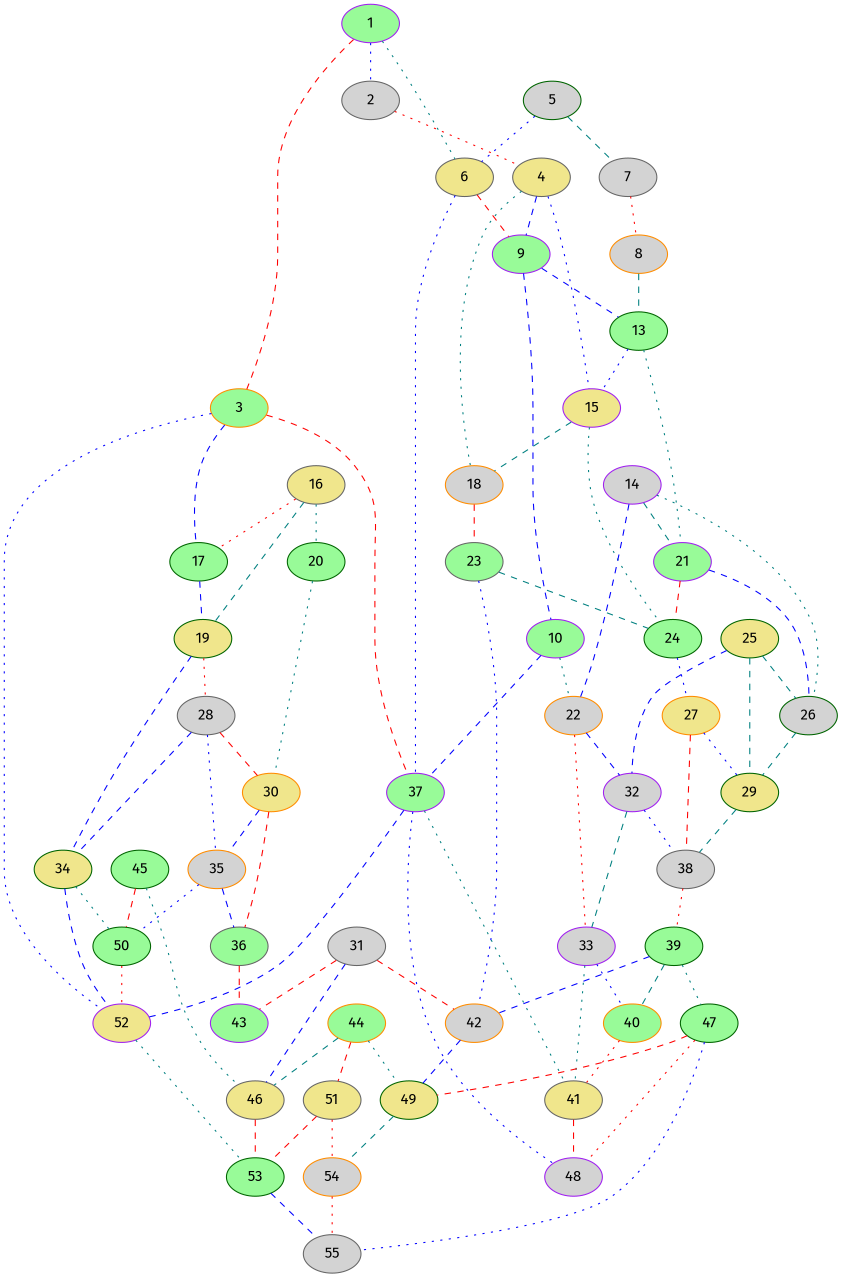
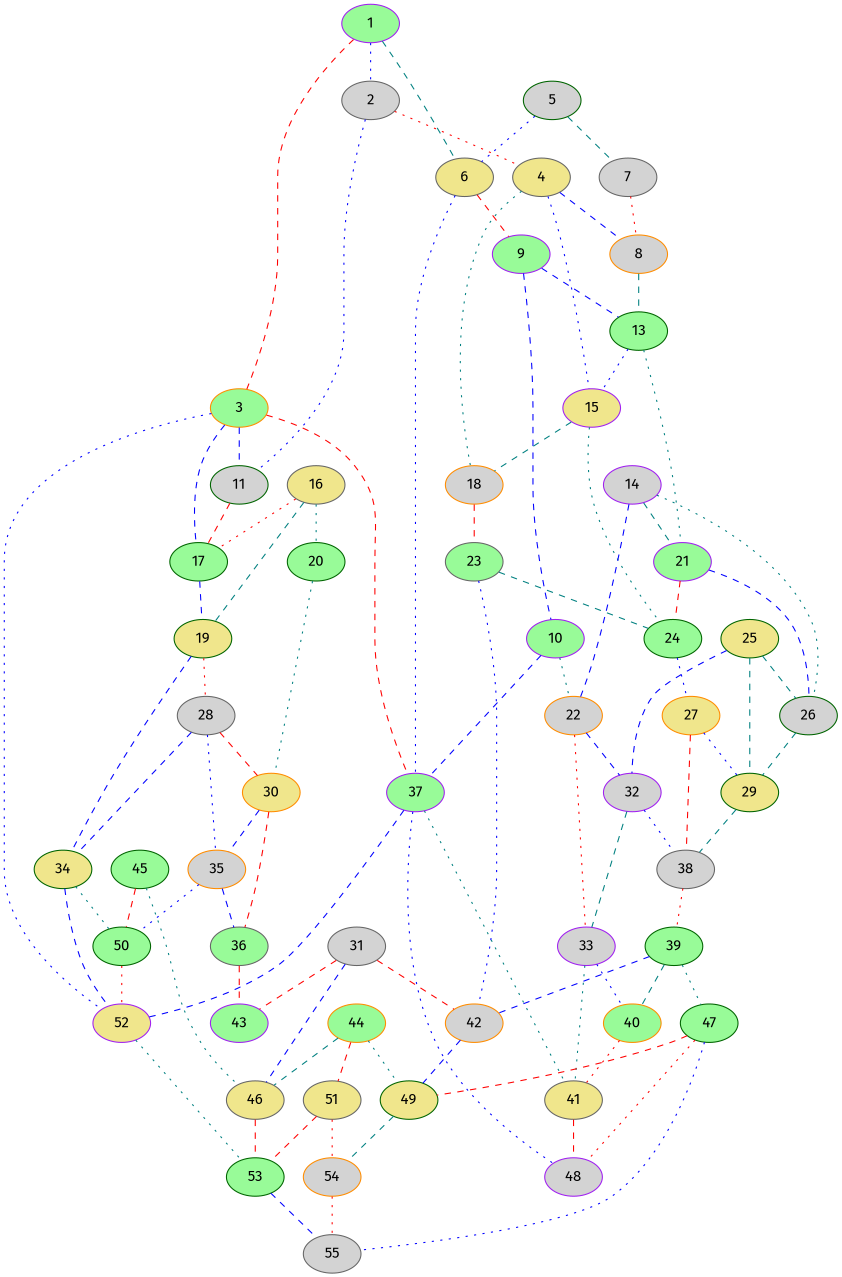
edge "1" -- "6": style dotted -> dashed
edge "4" -- "9": now "4" -- "8"
node "11": added
